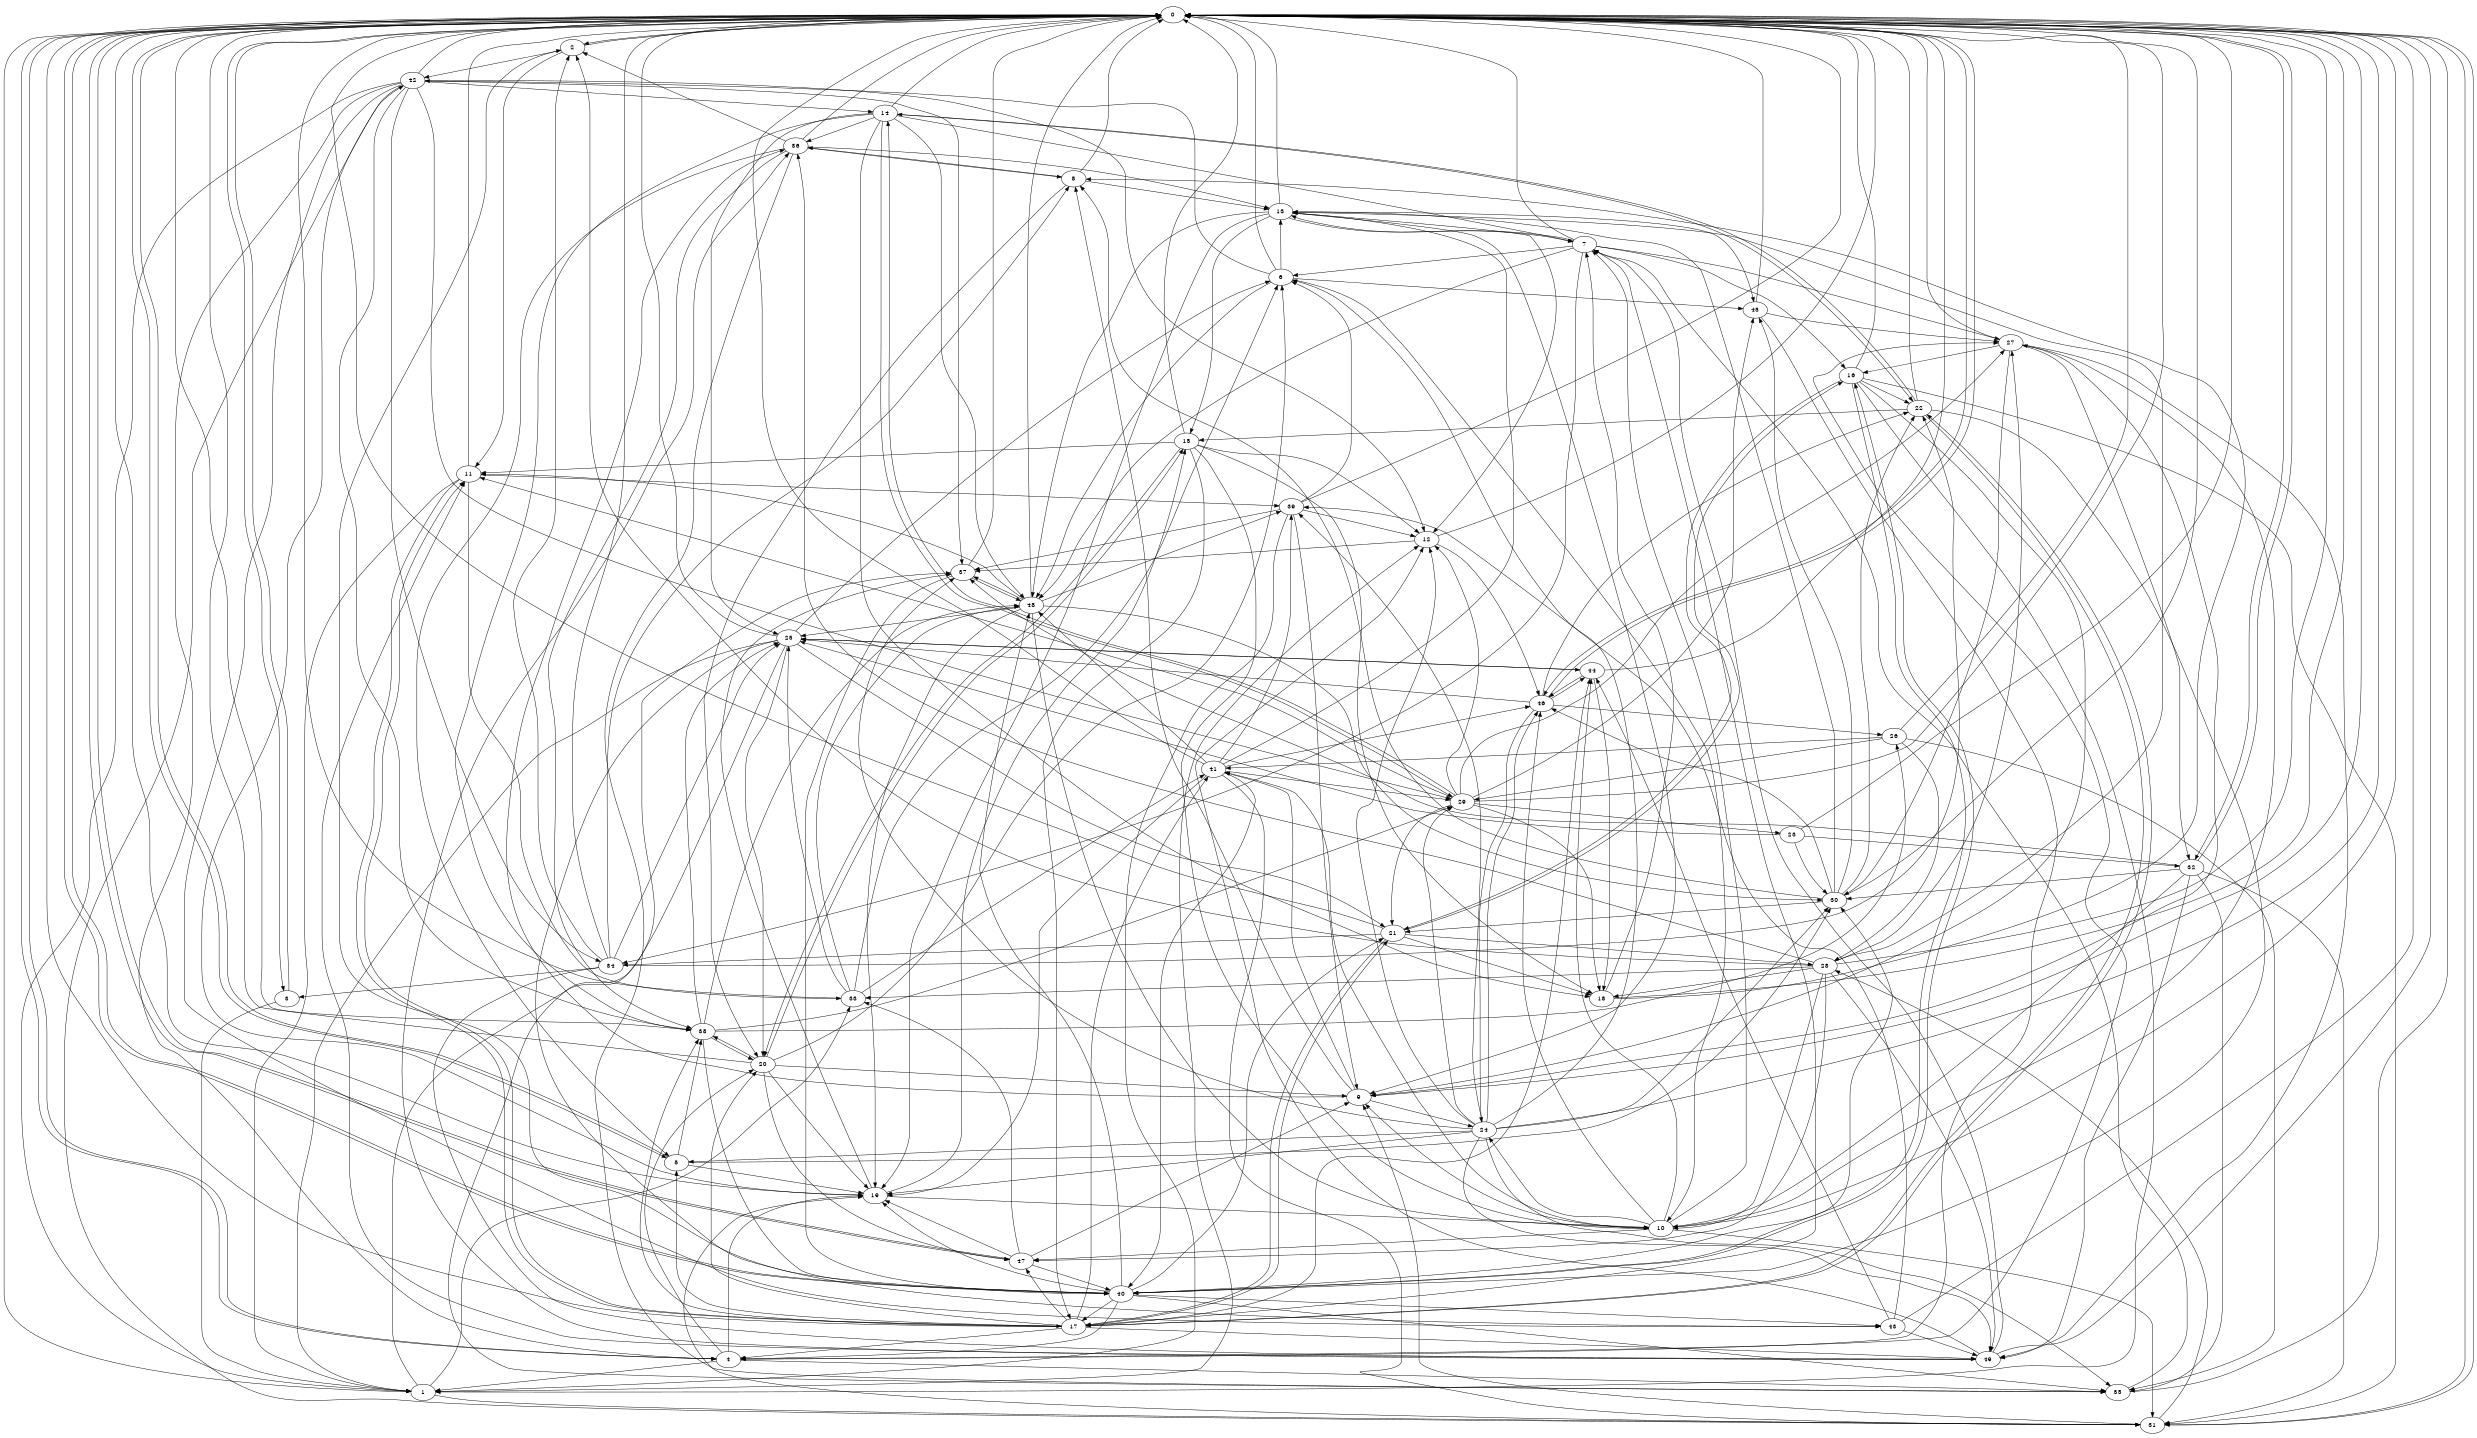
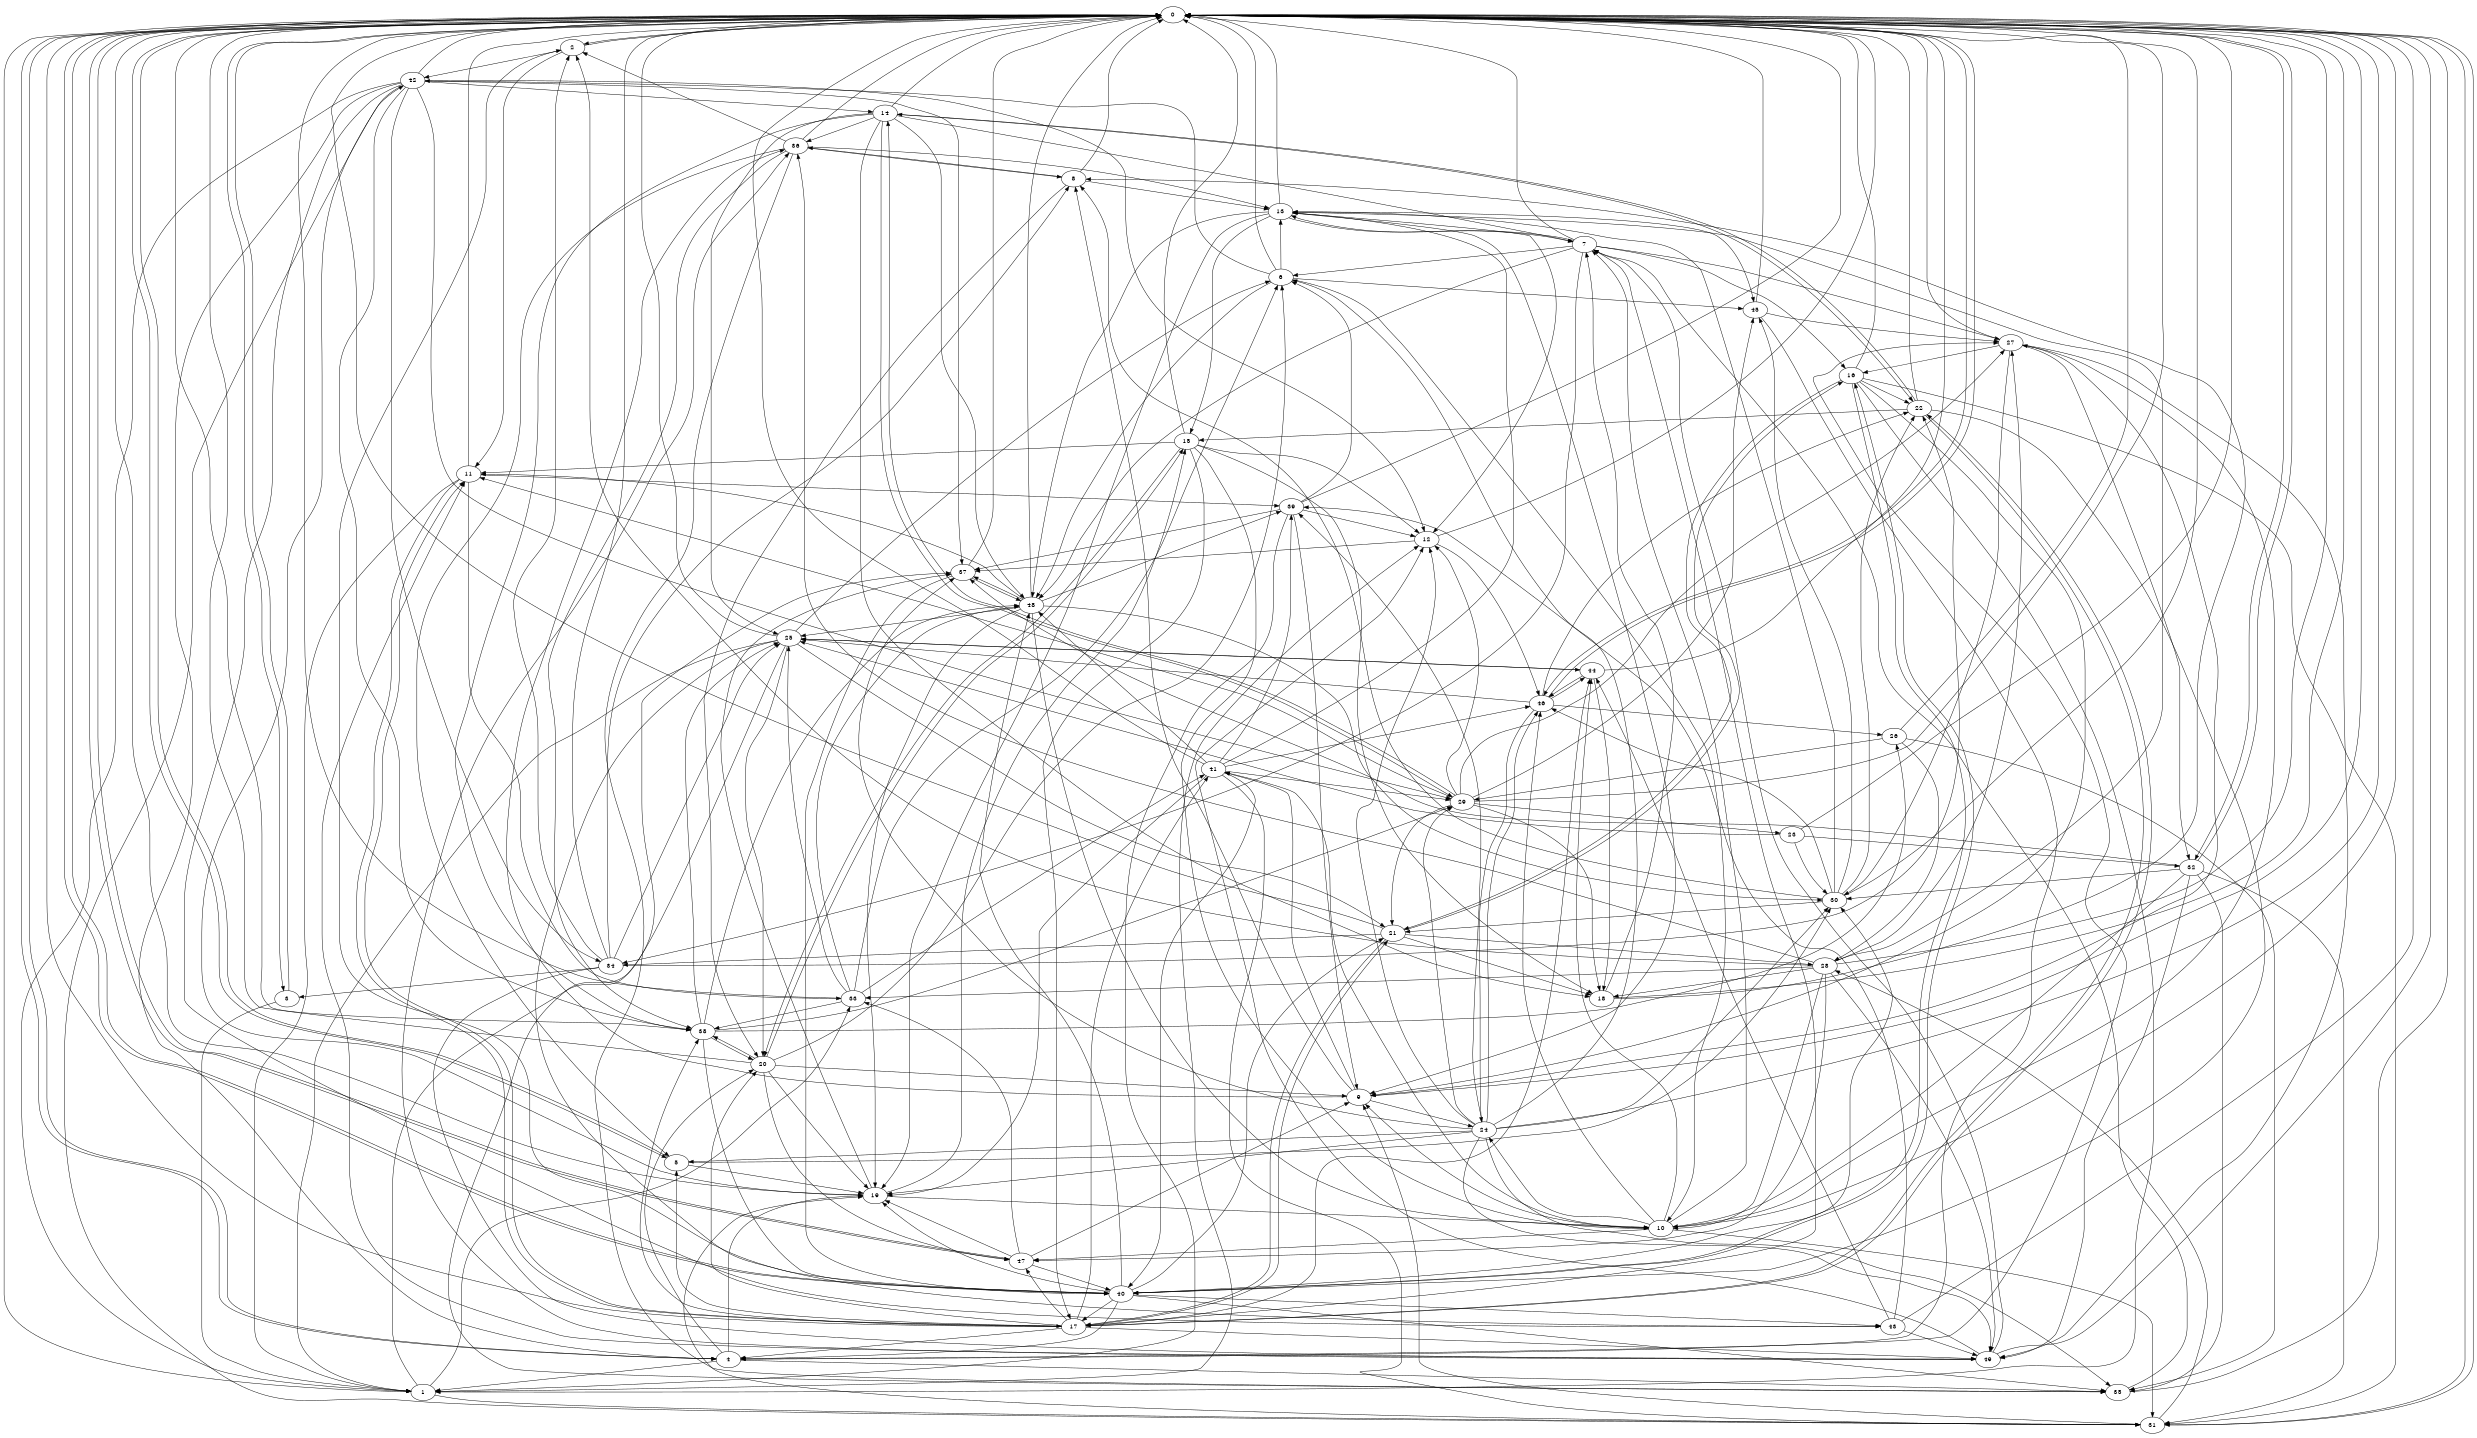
edge "26" -> "41": removed
edge "5" -> "38": now "33" -> "38"
